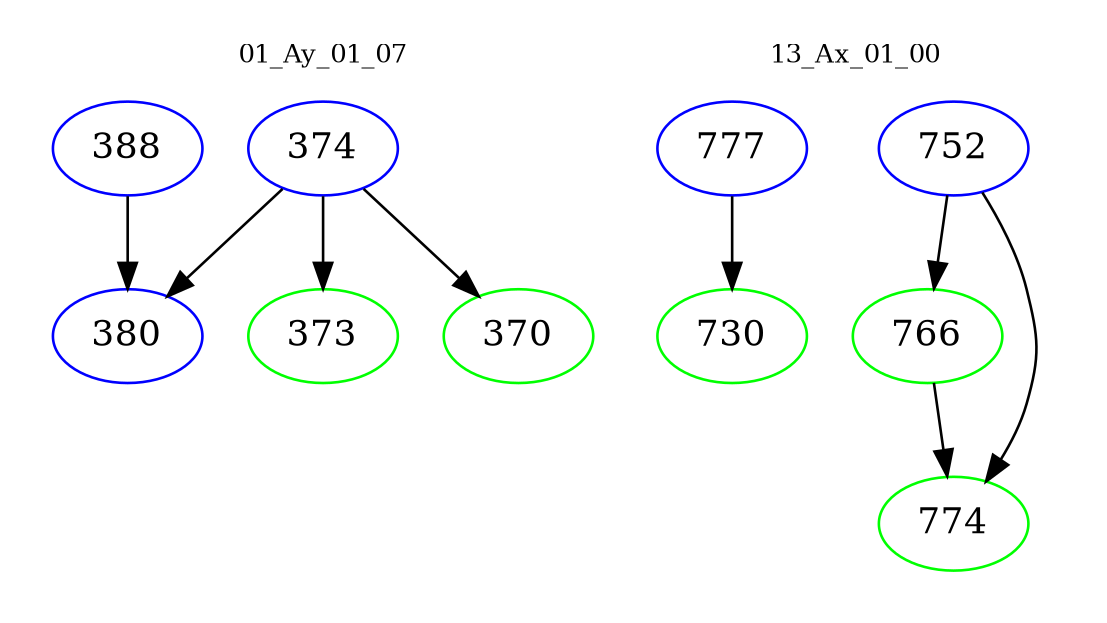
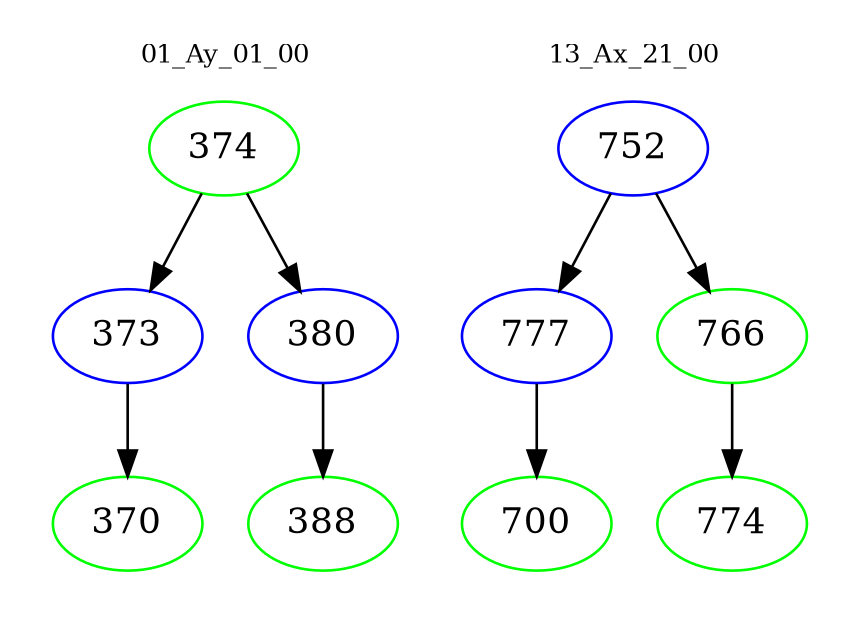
cluster "01_Ay_01_07": label "01_Ay_01_07" -> "01_Ay_01_00"
cluster "13_Ax_01_00": label "13_Ax_01_00" -> "13_Ax_21_00"
node "388": color blue -> green
node "374": color blue -> green
edge "388" -> "380": reversed
edge "374" -> "370": now "373" -> "370"
edge "752" -> "774": now "752" -> "777"
node "373": color green -> blue
node "730": label "730" -> "700"
